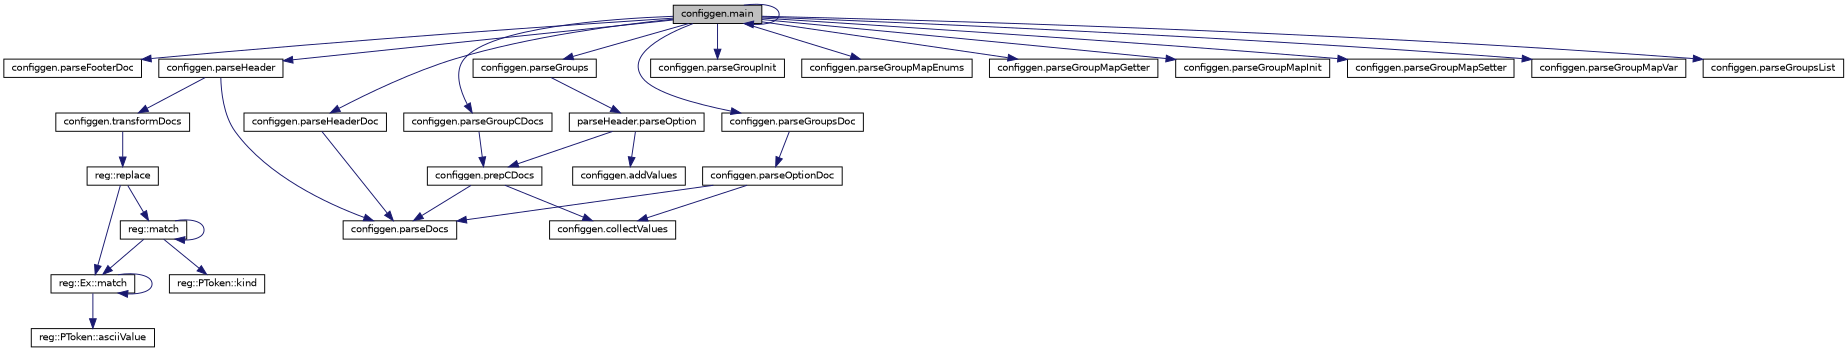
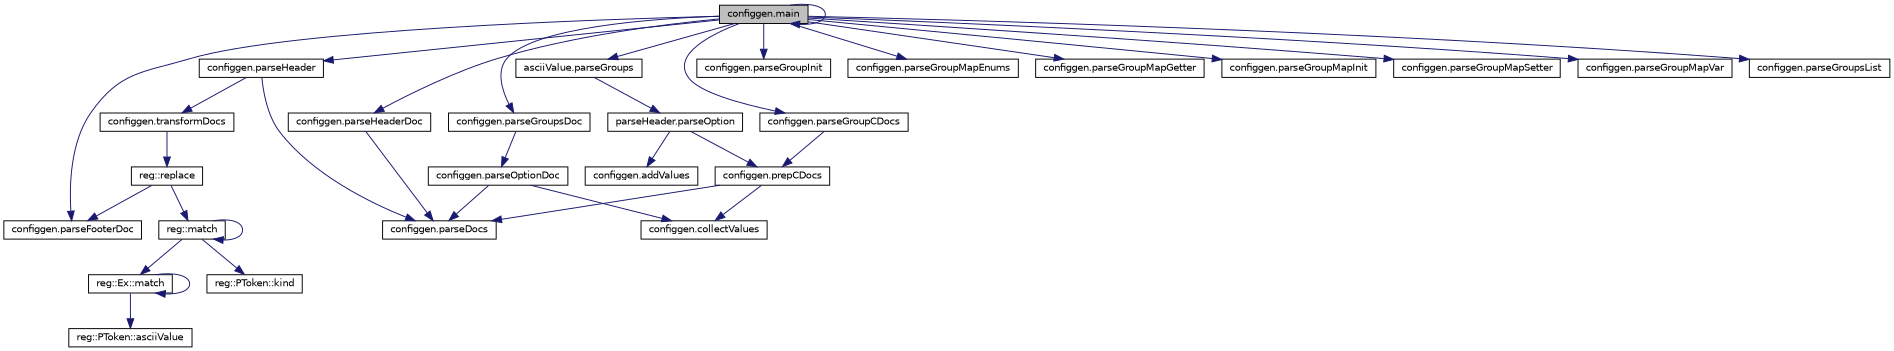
node "configgen.parseGroups": label "configgen.parseGroups" -> "asciiValue.parseGroups"
edge "reg::replace" -> "reg::Ex::match": now "reg::replace" -> "configgen.parseFooterDoc"
